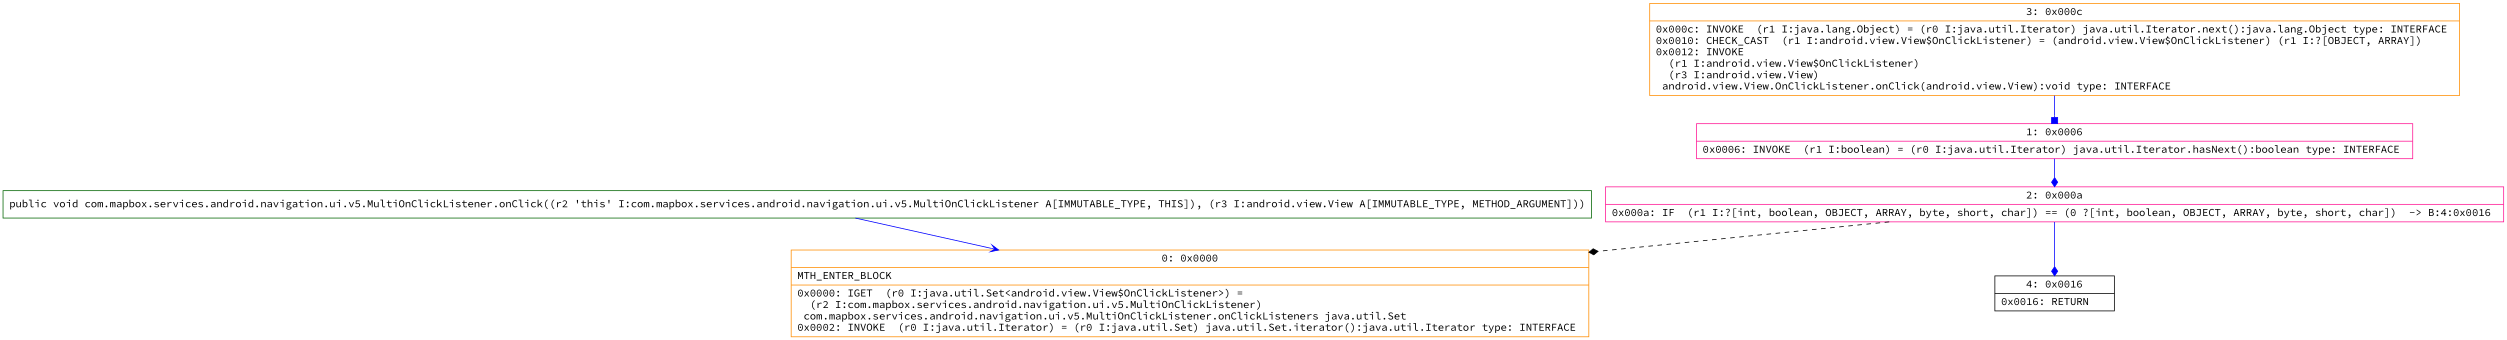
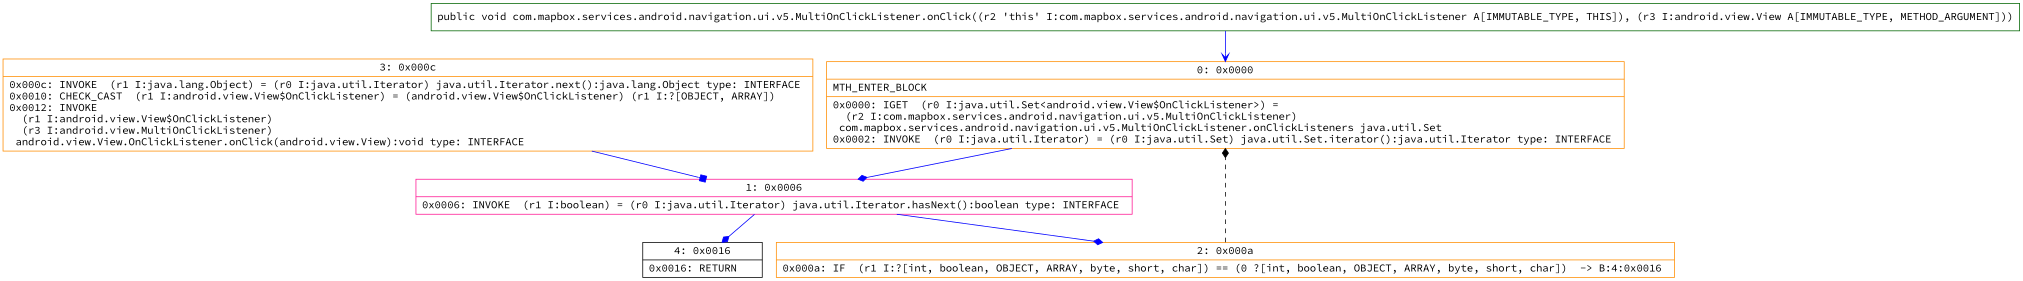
node "3: 0x000c": text "(r3 I:android.view.View)" -> "(r3 I:android.view.MultiOnClickListener)"
edge "0: 0x0000" -> "1: 0x0006": added
node "2: 0x000a": color deeppink -> darkorange
edge "2: 0x000a" -> "4: 0x0016": now "1: 0x0006" -> "4: 0x0016"
